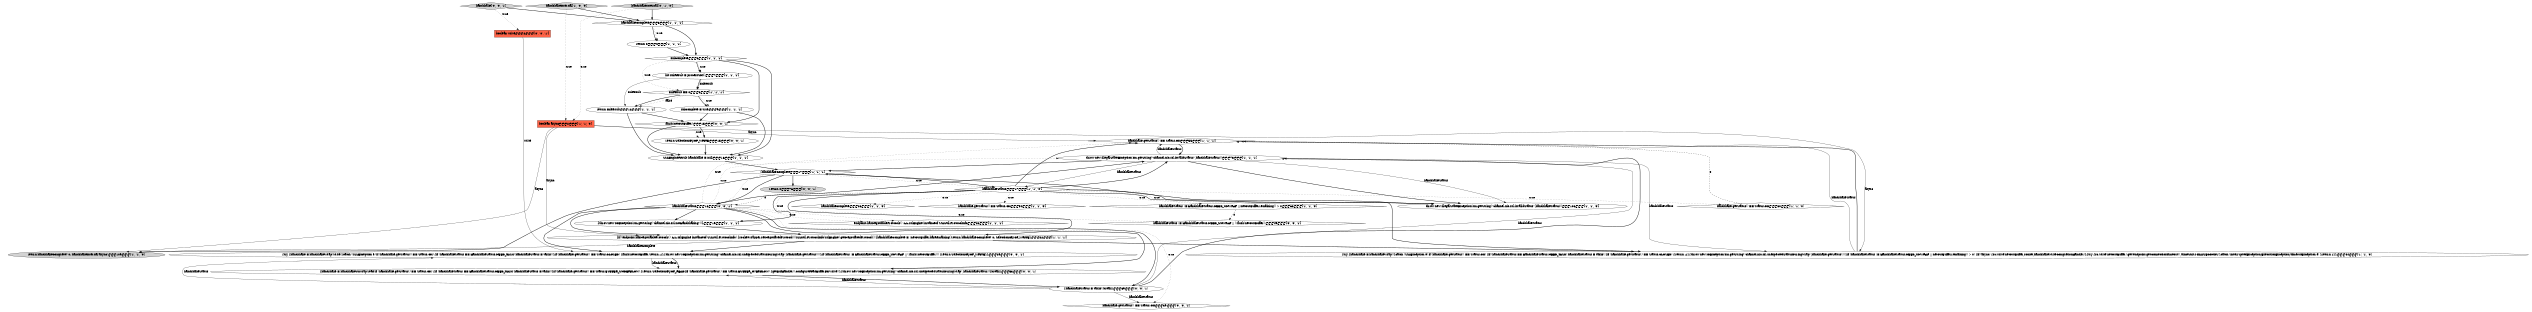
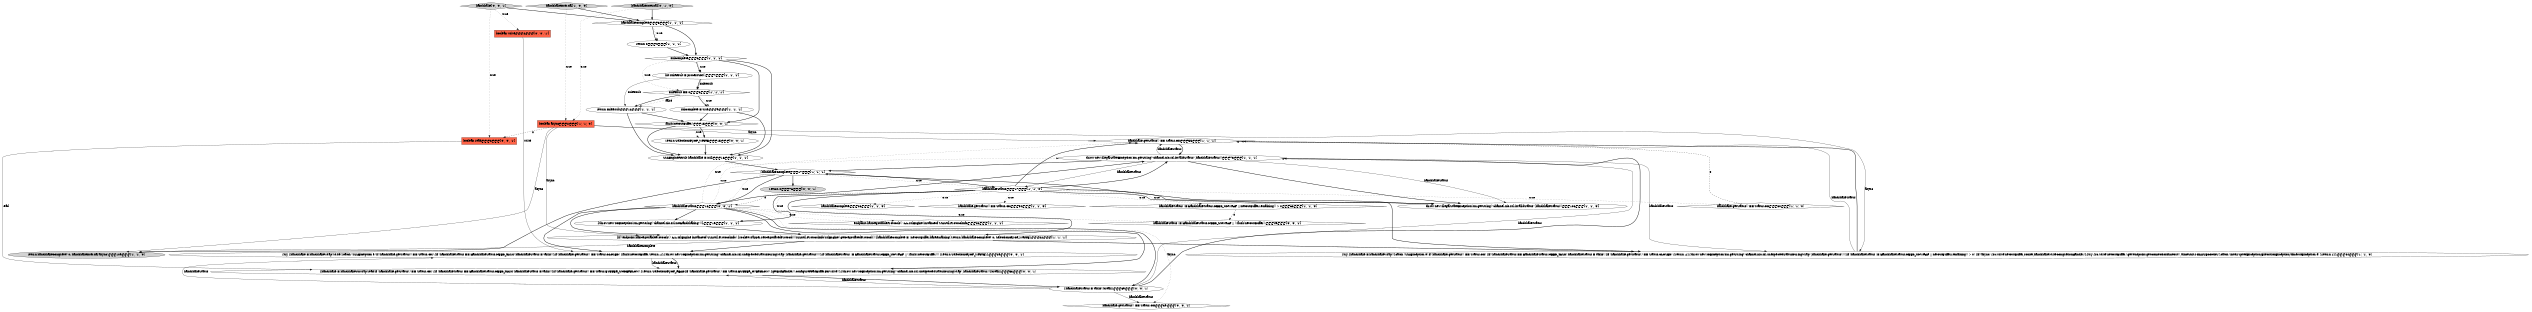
node "boolean read@@@2@@@['0', '0', '1']": added
edge "handshakeStatus@@@18@@@['0', '0', '1']" -> "handshake.getStatus() == Status.OK@@@39@@@['0', '0', '1']": label "true" -> "async"
